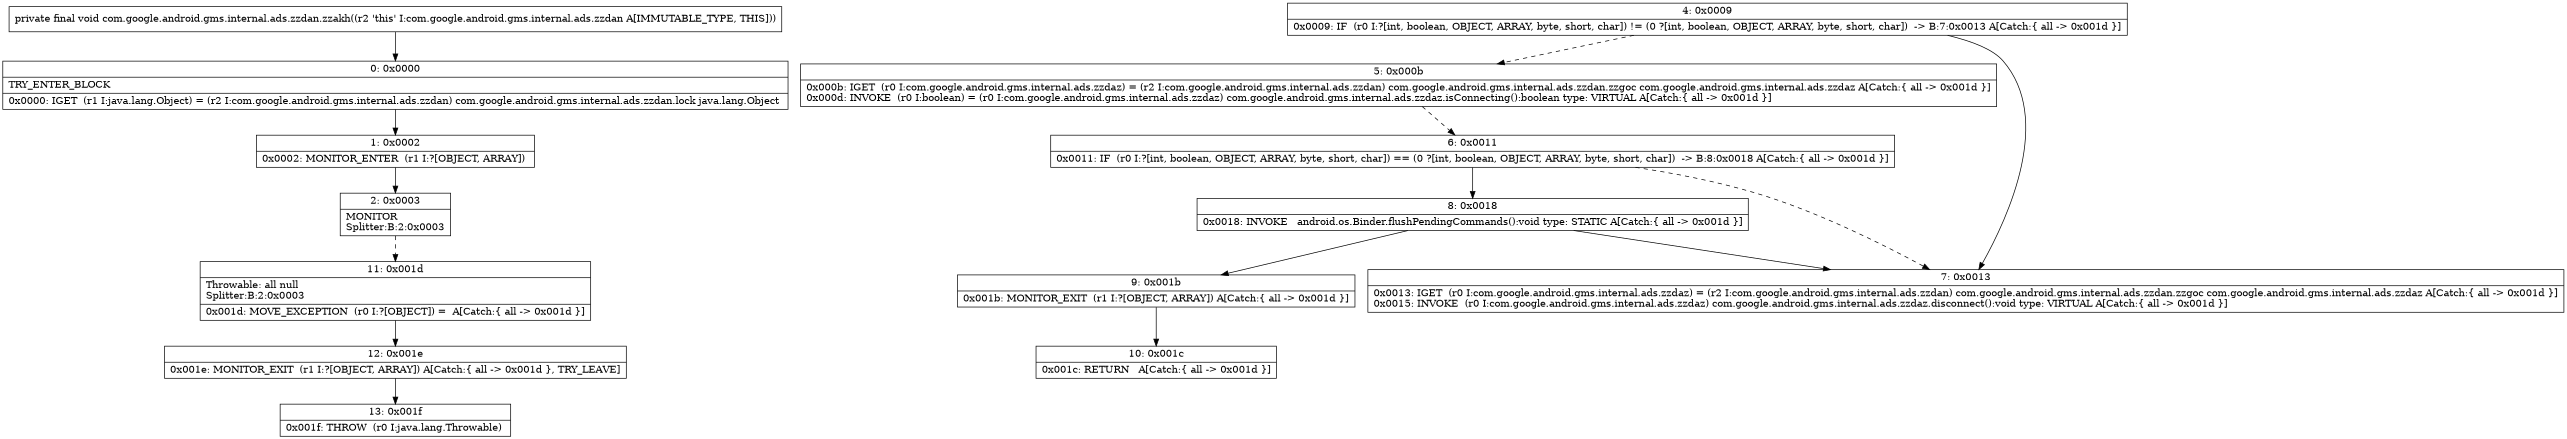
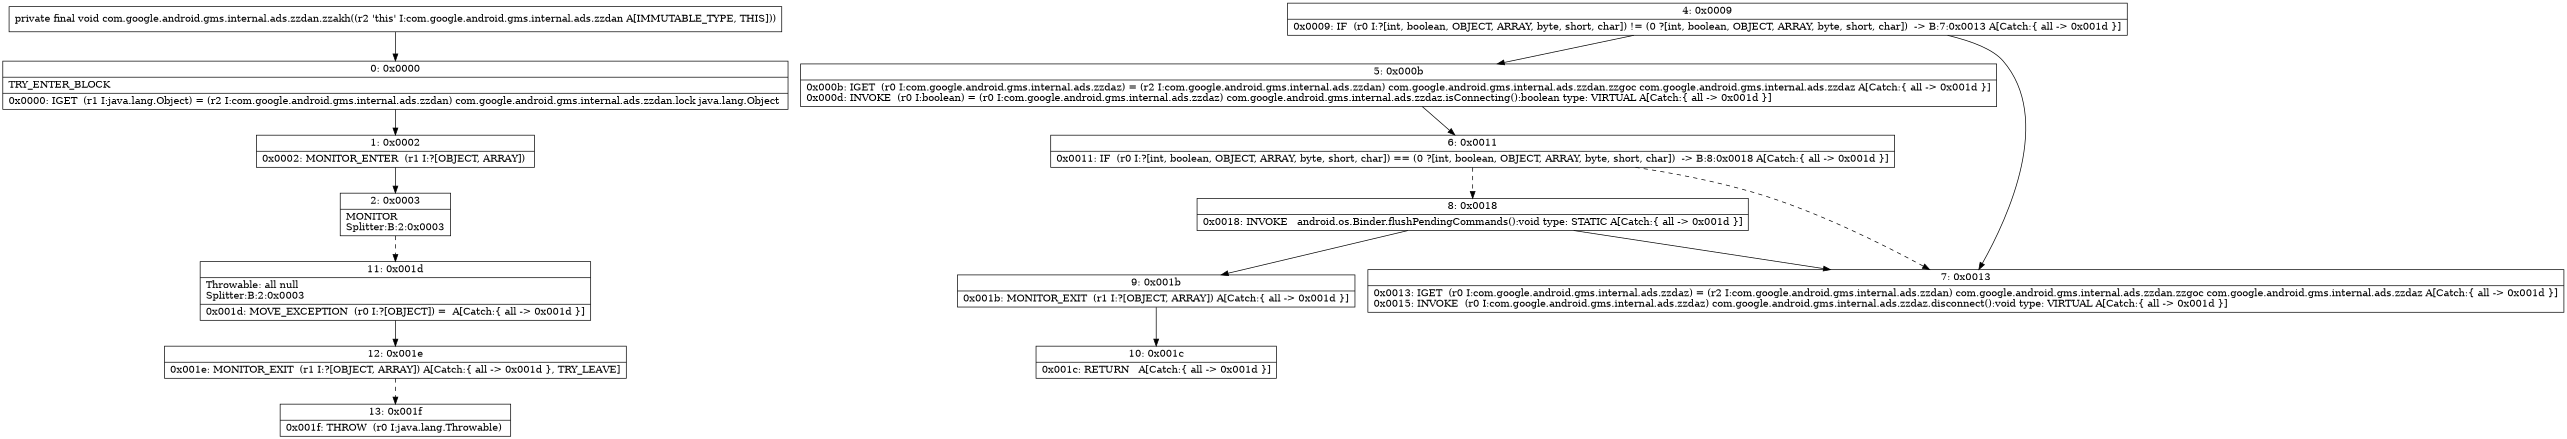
edge "4: 0x0009" -> "5: 0x000b": style dashed -> solid
edge "5: 0x000b" -> "6: 0x0011": style dashed -> solid
edge "6: 0x0011" -> "8: 0x0018": style solid -> dashed
edge "12: 0x001e" -> "13: 0x001f": style solid -> dashed
